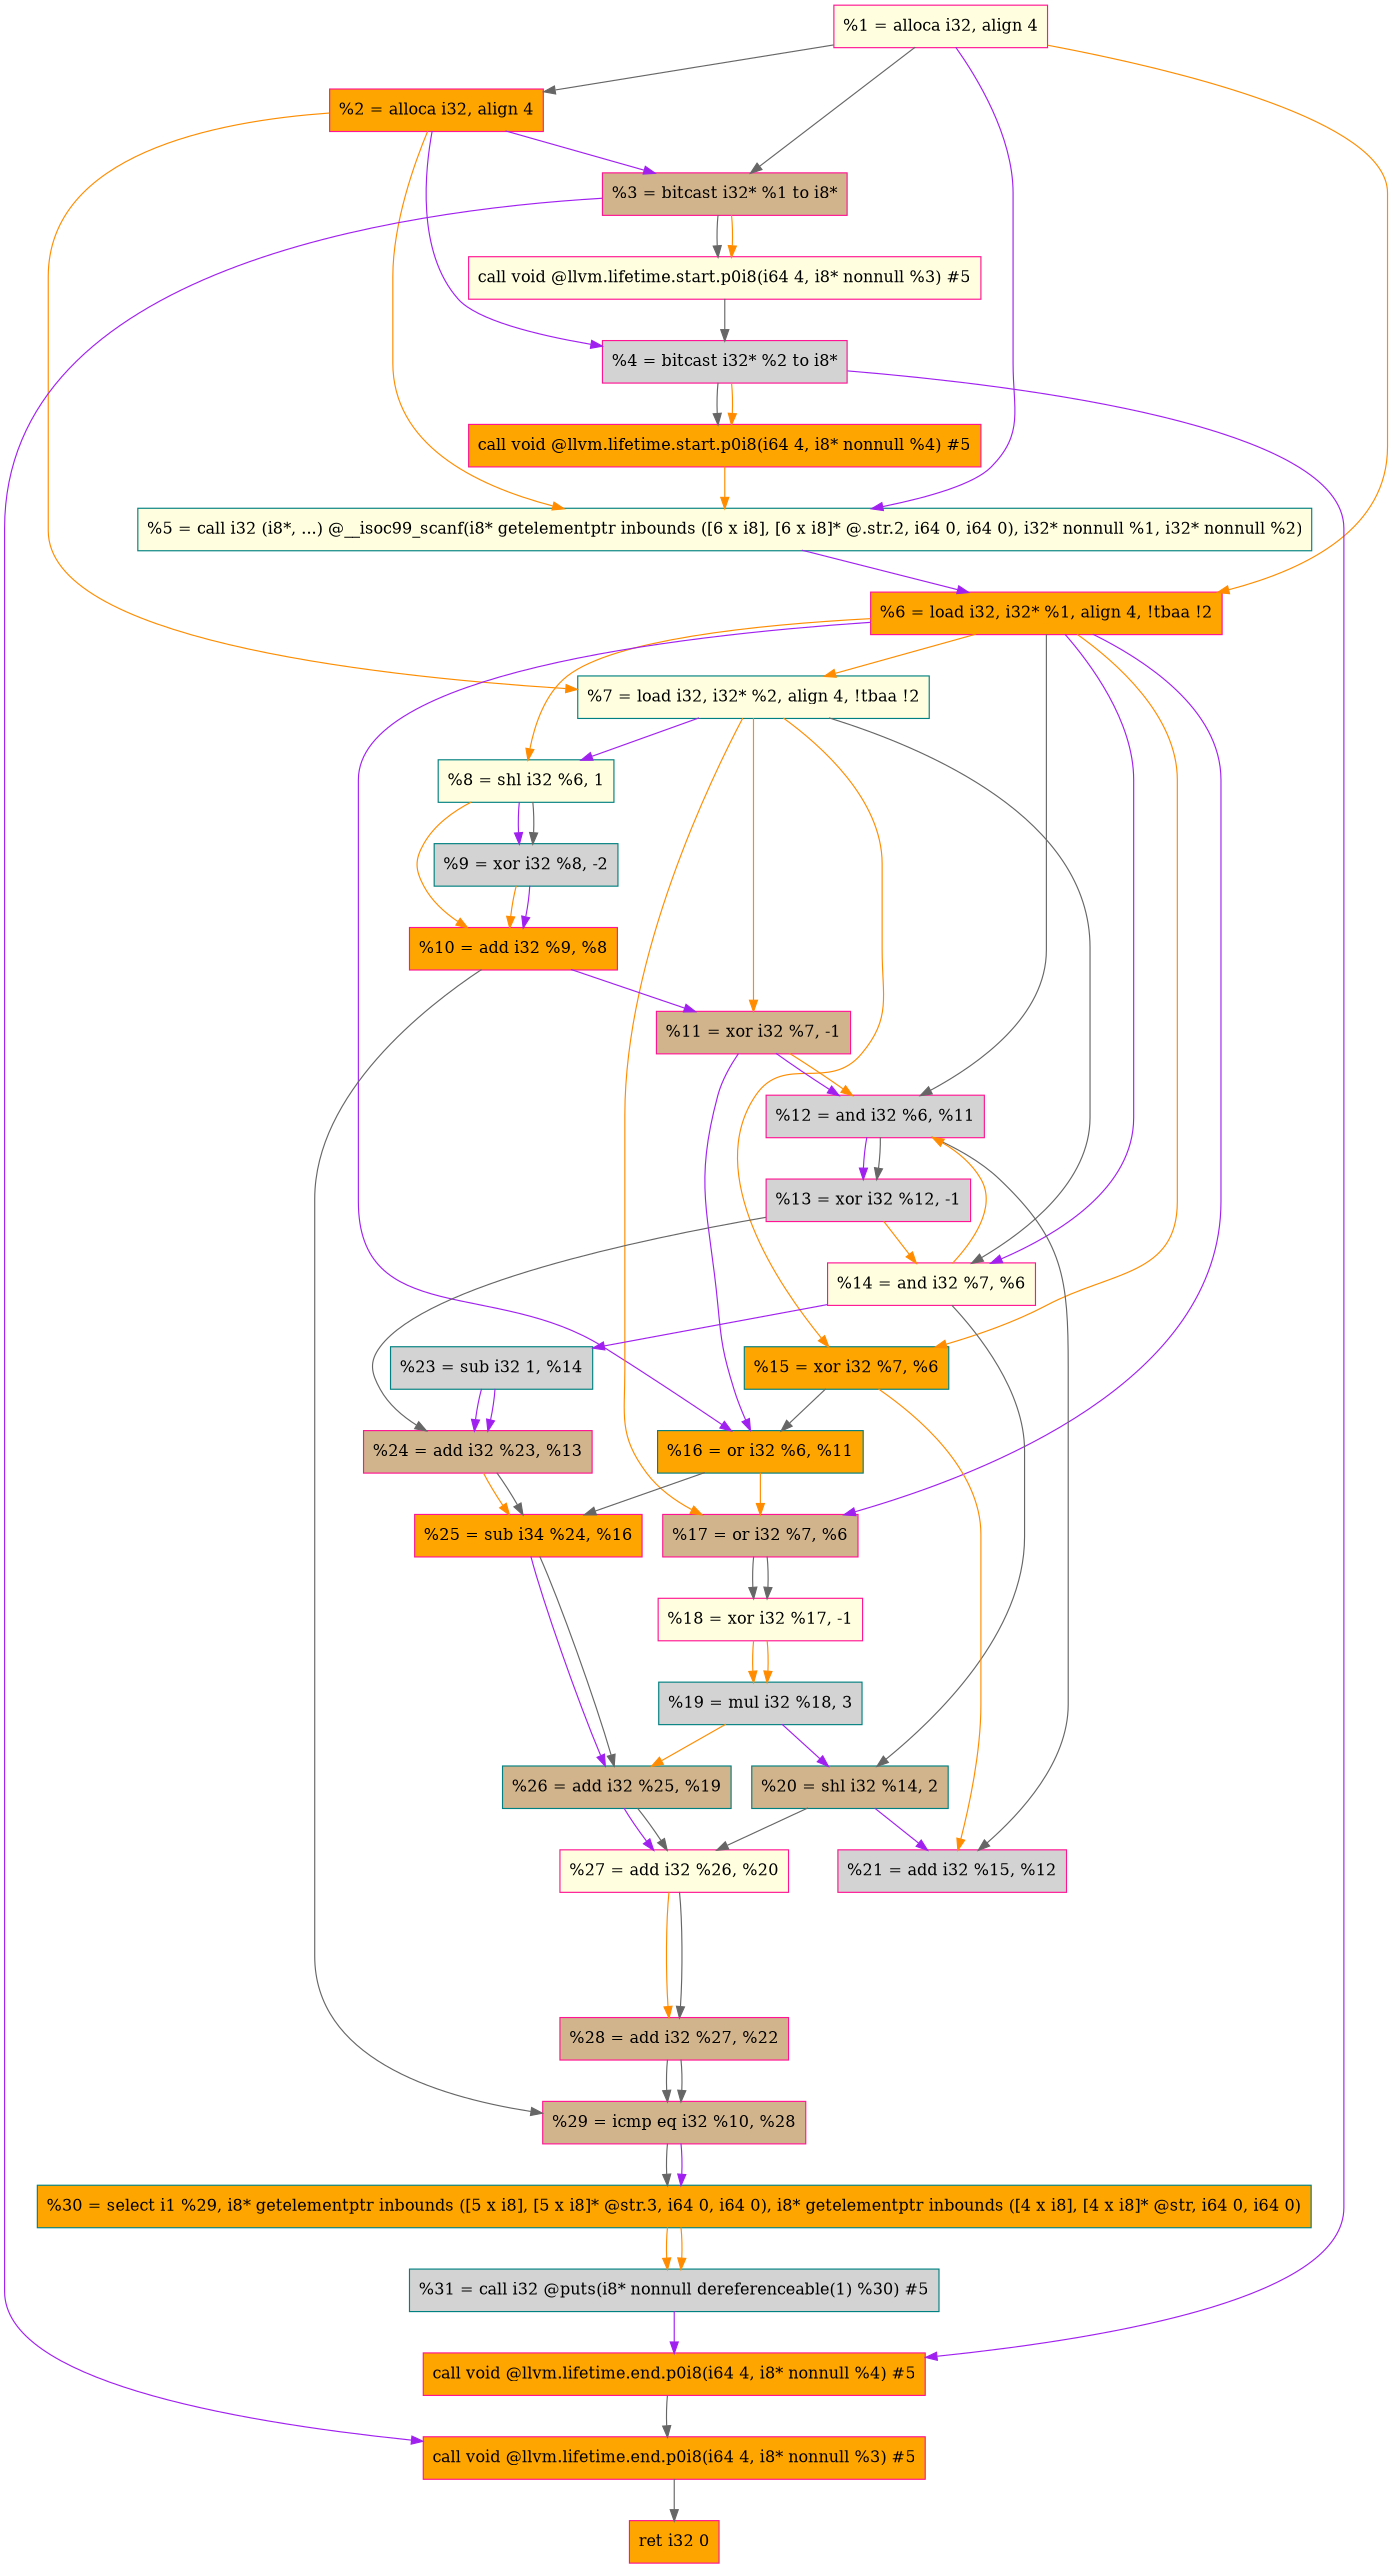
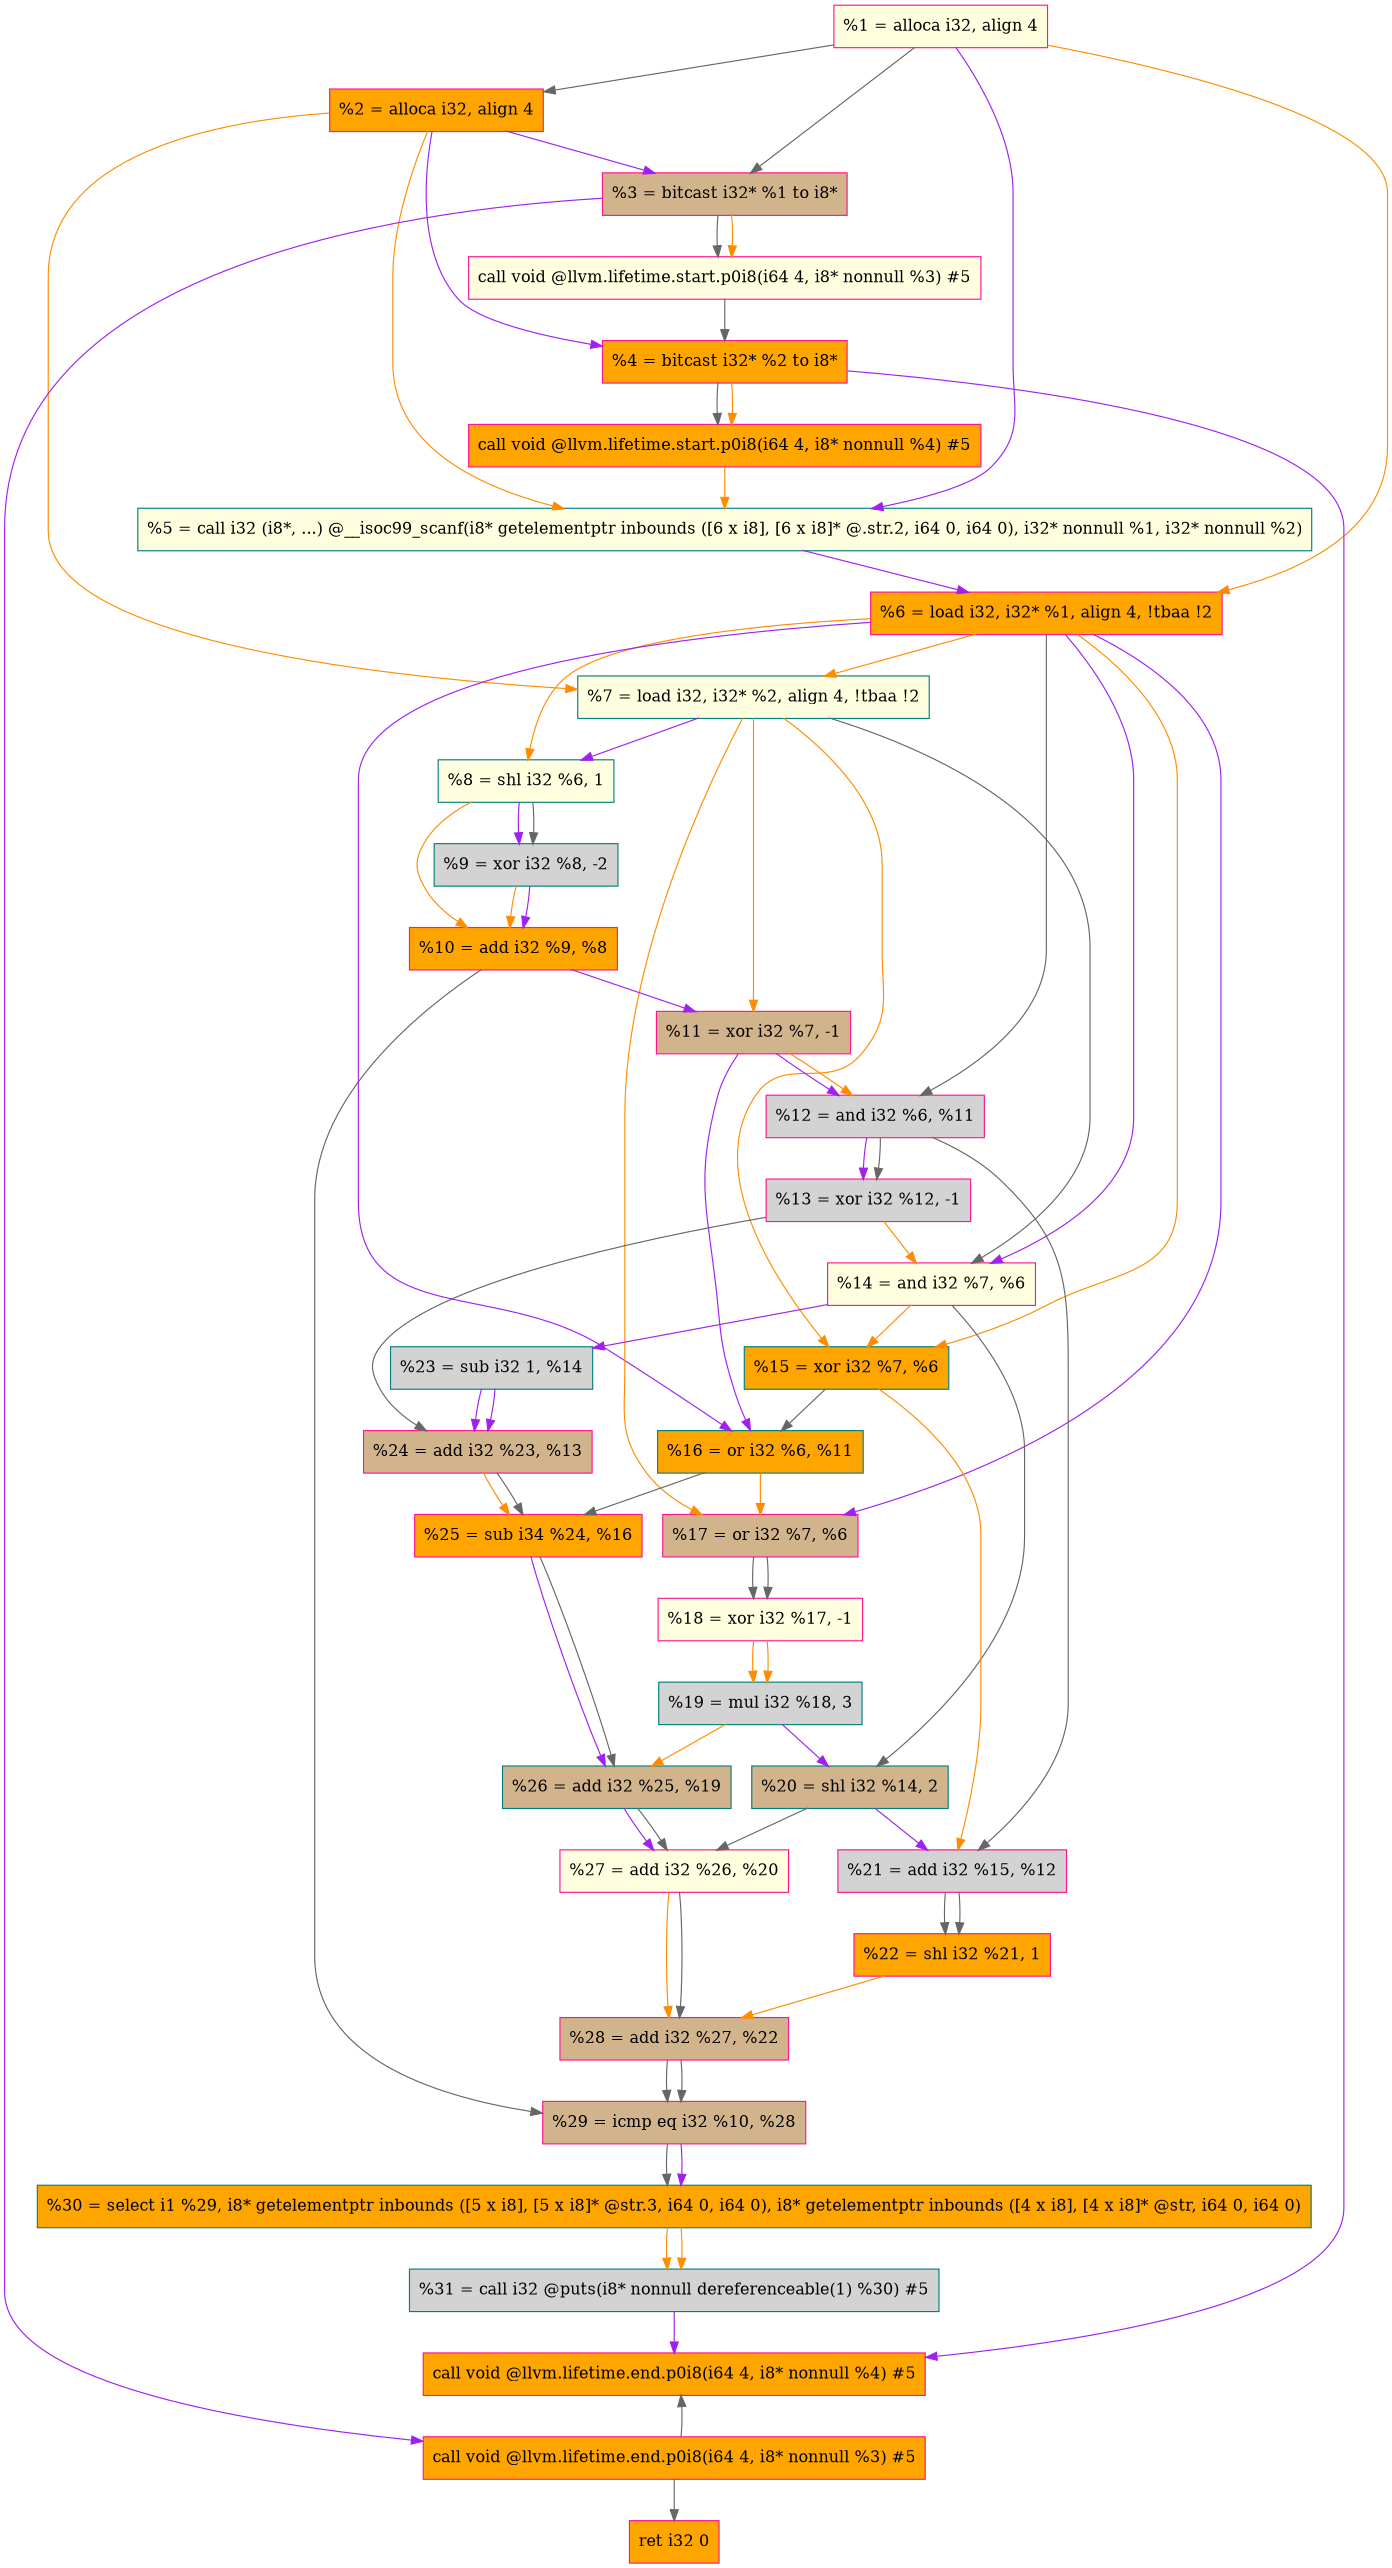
node "%4 = bitcast i32* %2 to i8*": fillcolor lightgrey -> orange
edge "%14 = and i32 %7, %6" -> "%12 = and i32 %6, %11": now "%14 = and i32 %7, %6" -> "%15 = xor i32 %7, %6"
node "%22 = shl i32 %21, 1": added
edge "call void @llvm.lifetime.end.p0i8(i64 4, i8* nonnull %4) #5" -> "call void @llvm.lifetime.end.p0i8(i64 4, i8* nonnull %3) #5": reversed
